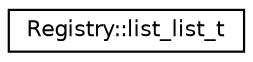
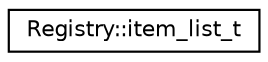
node "Registry::list_list_t": label "Registry::list_list_t" -> "Registry::item_list_t"
